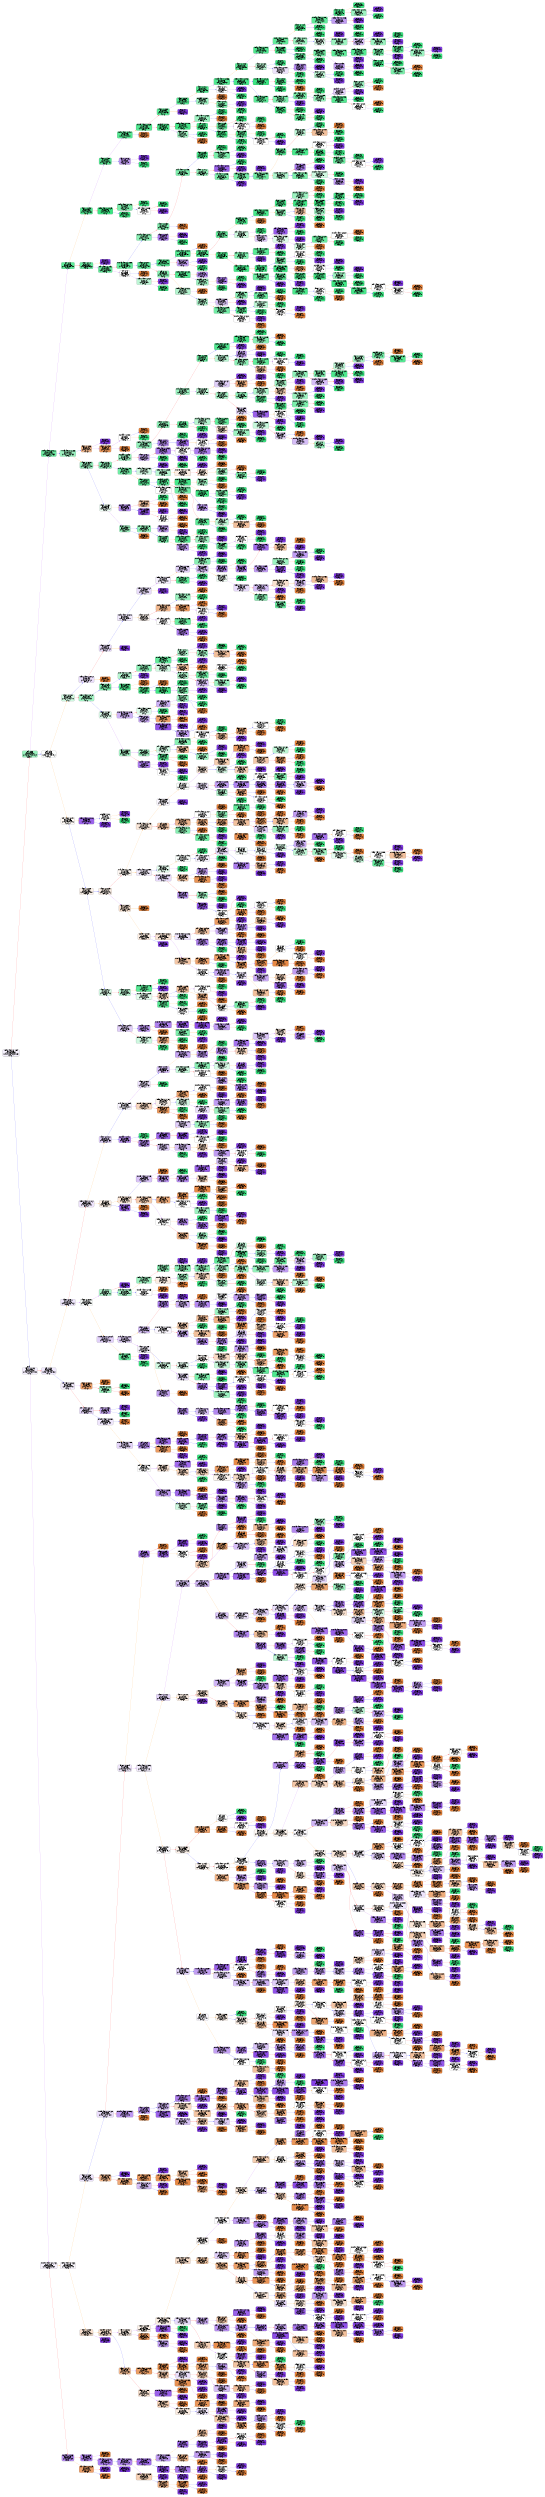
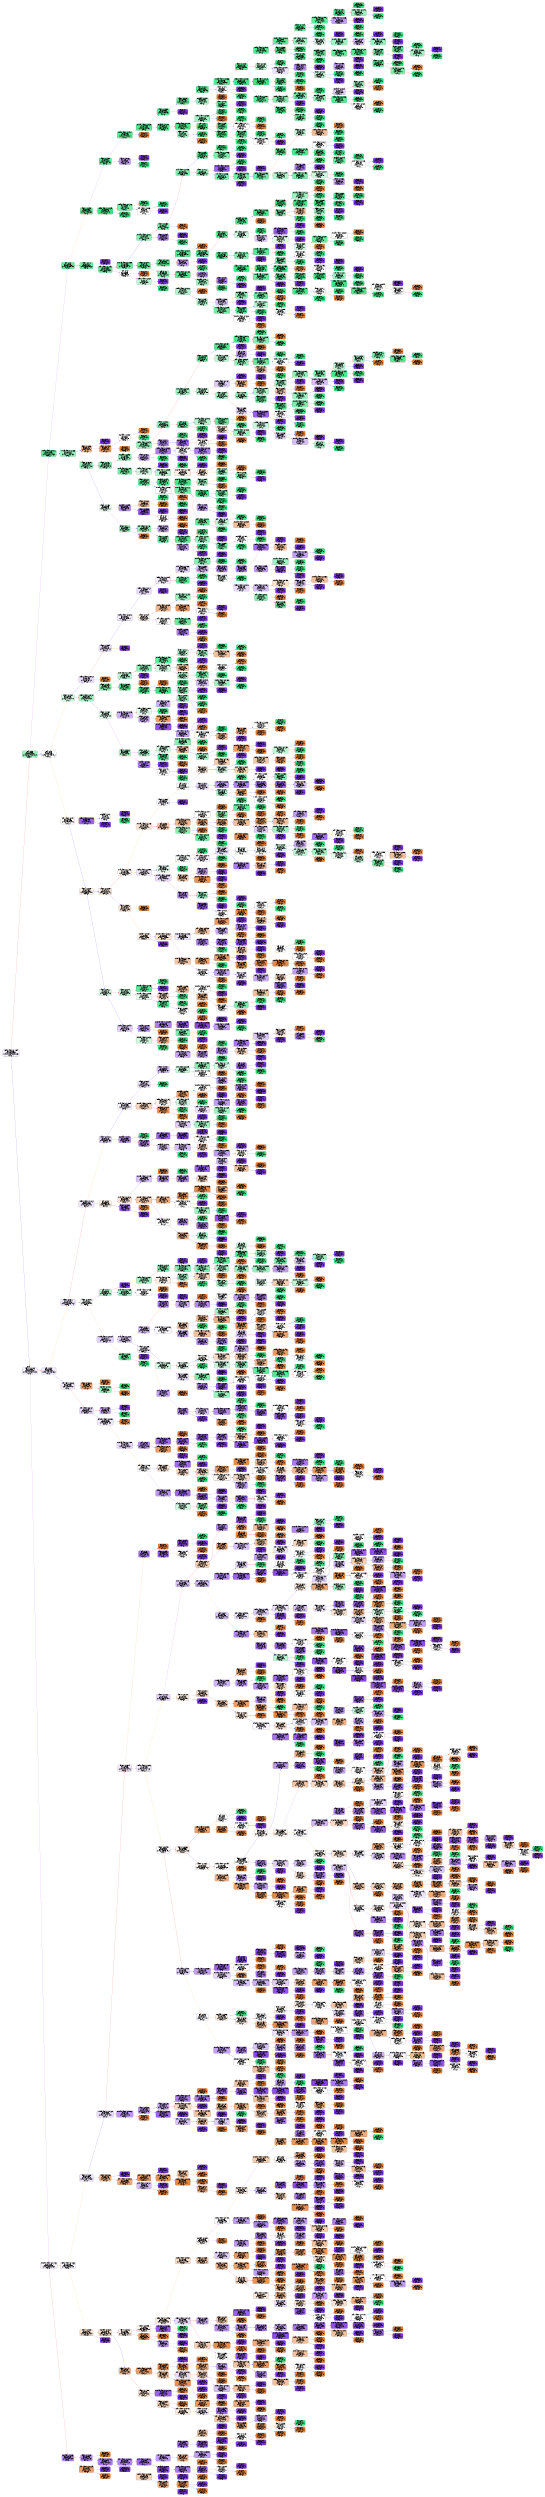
node "gini = 0.0 samples = 27 value = [0, 27, 0] value = I": label "gini = 0.0 samples = 27 value = [0, 27, 0] value = I" -> "gini = 0.0 samples = 27 value = [0, 27, 0] class = I"
node "gini = 0.0 class = 24 value = [0, 0, 24] class = M": label "gini = 0.0 class = 24 value = [0, 0, 24] class = M" -> "gini = 0.0 samples = 24 value = [0, 0, 24] class = M"
